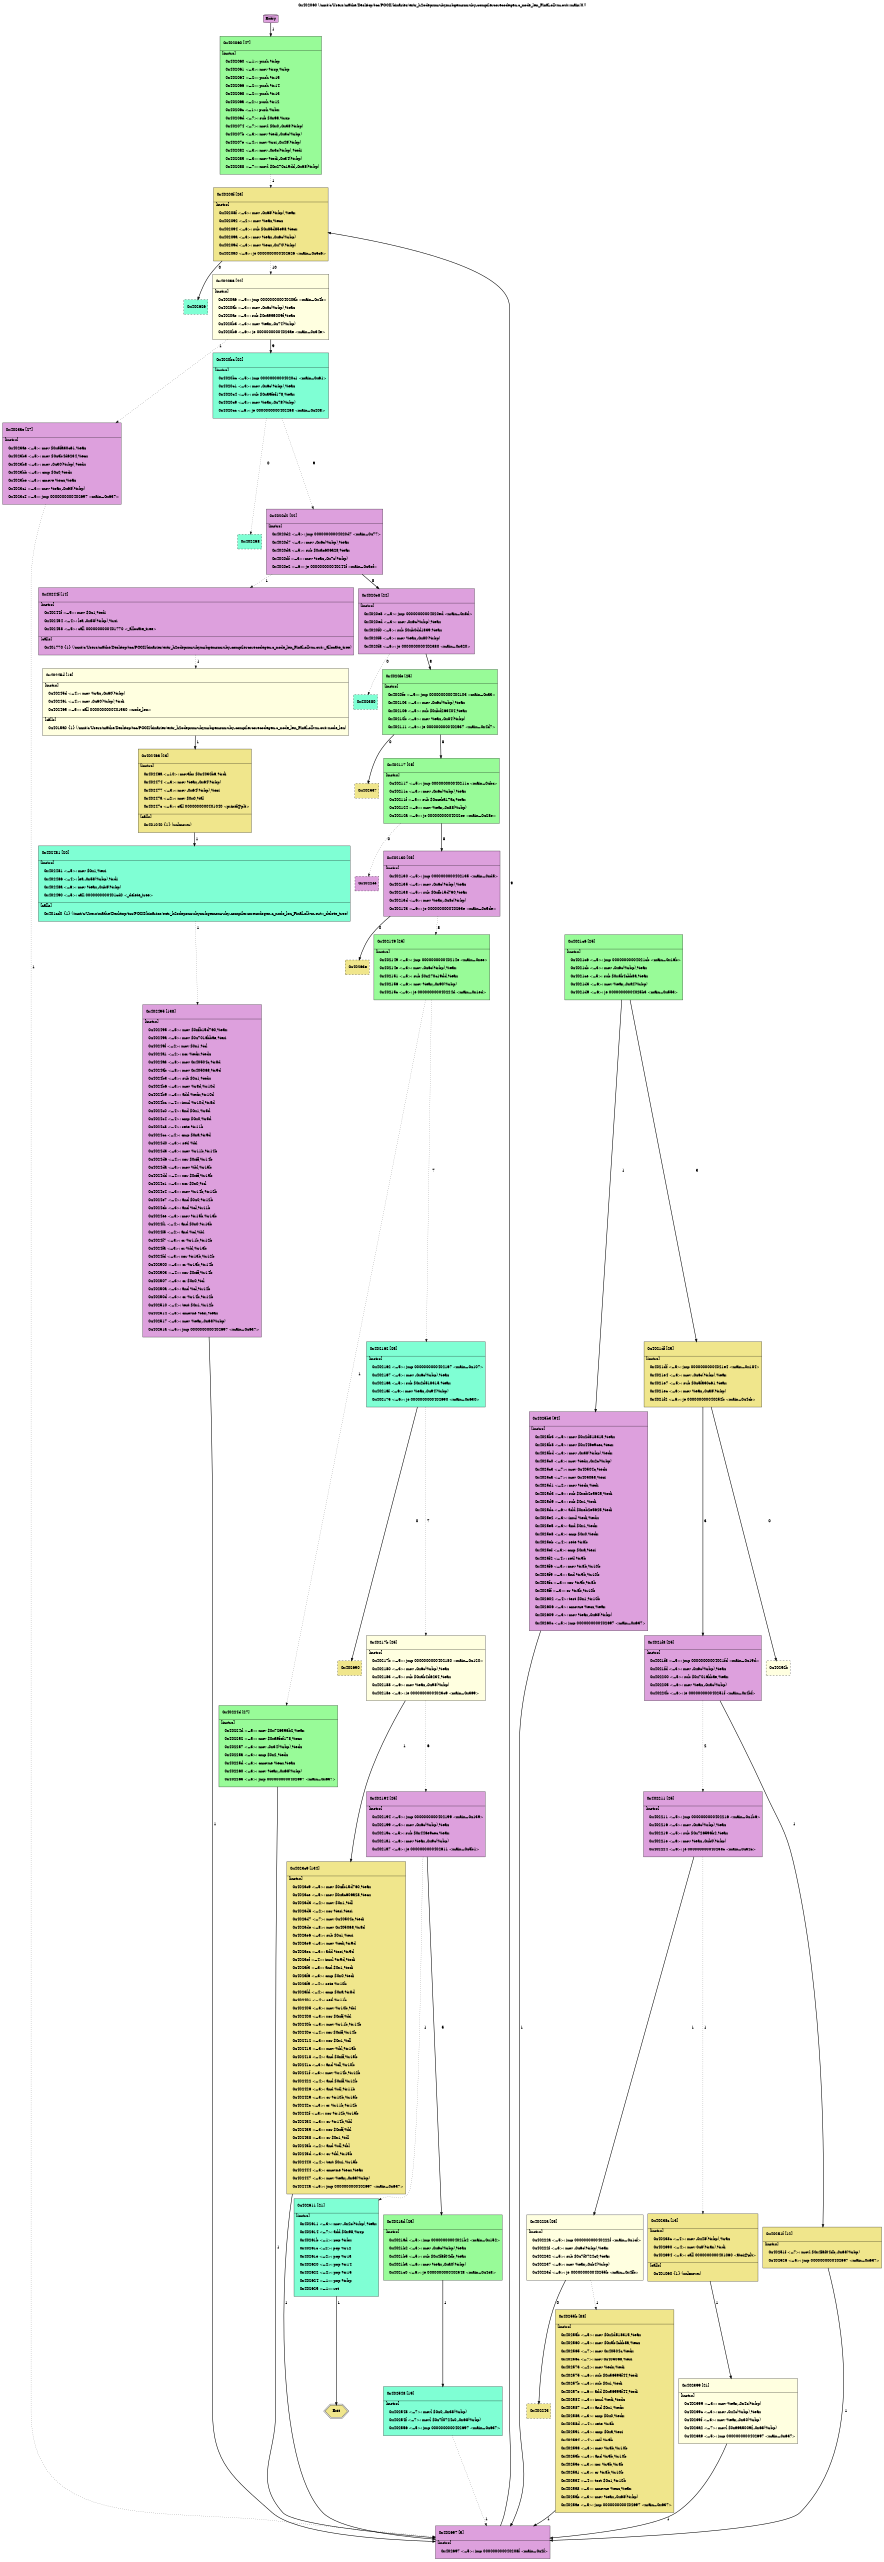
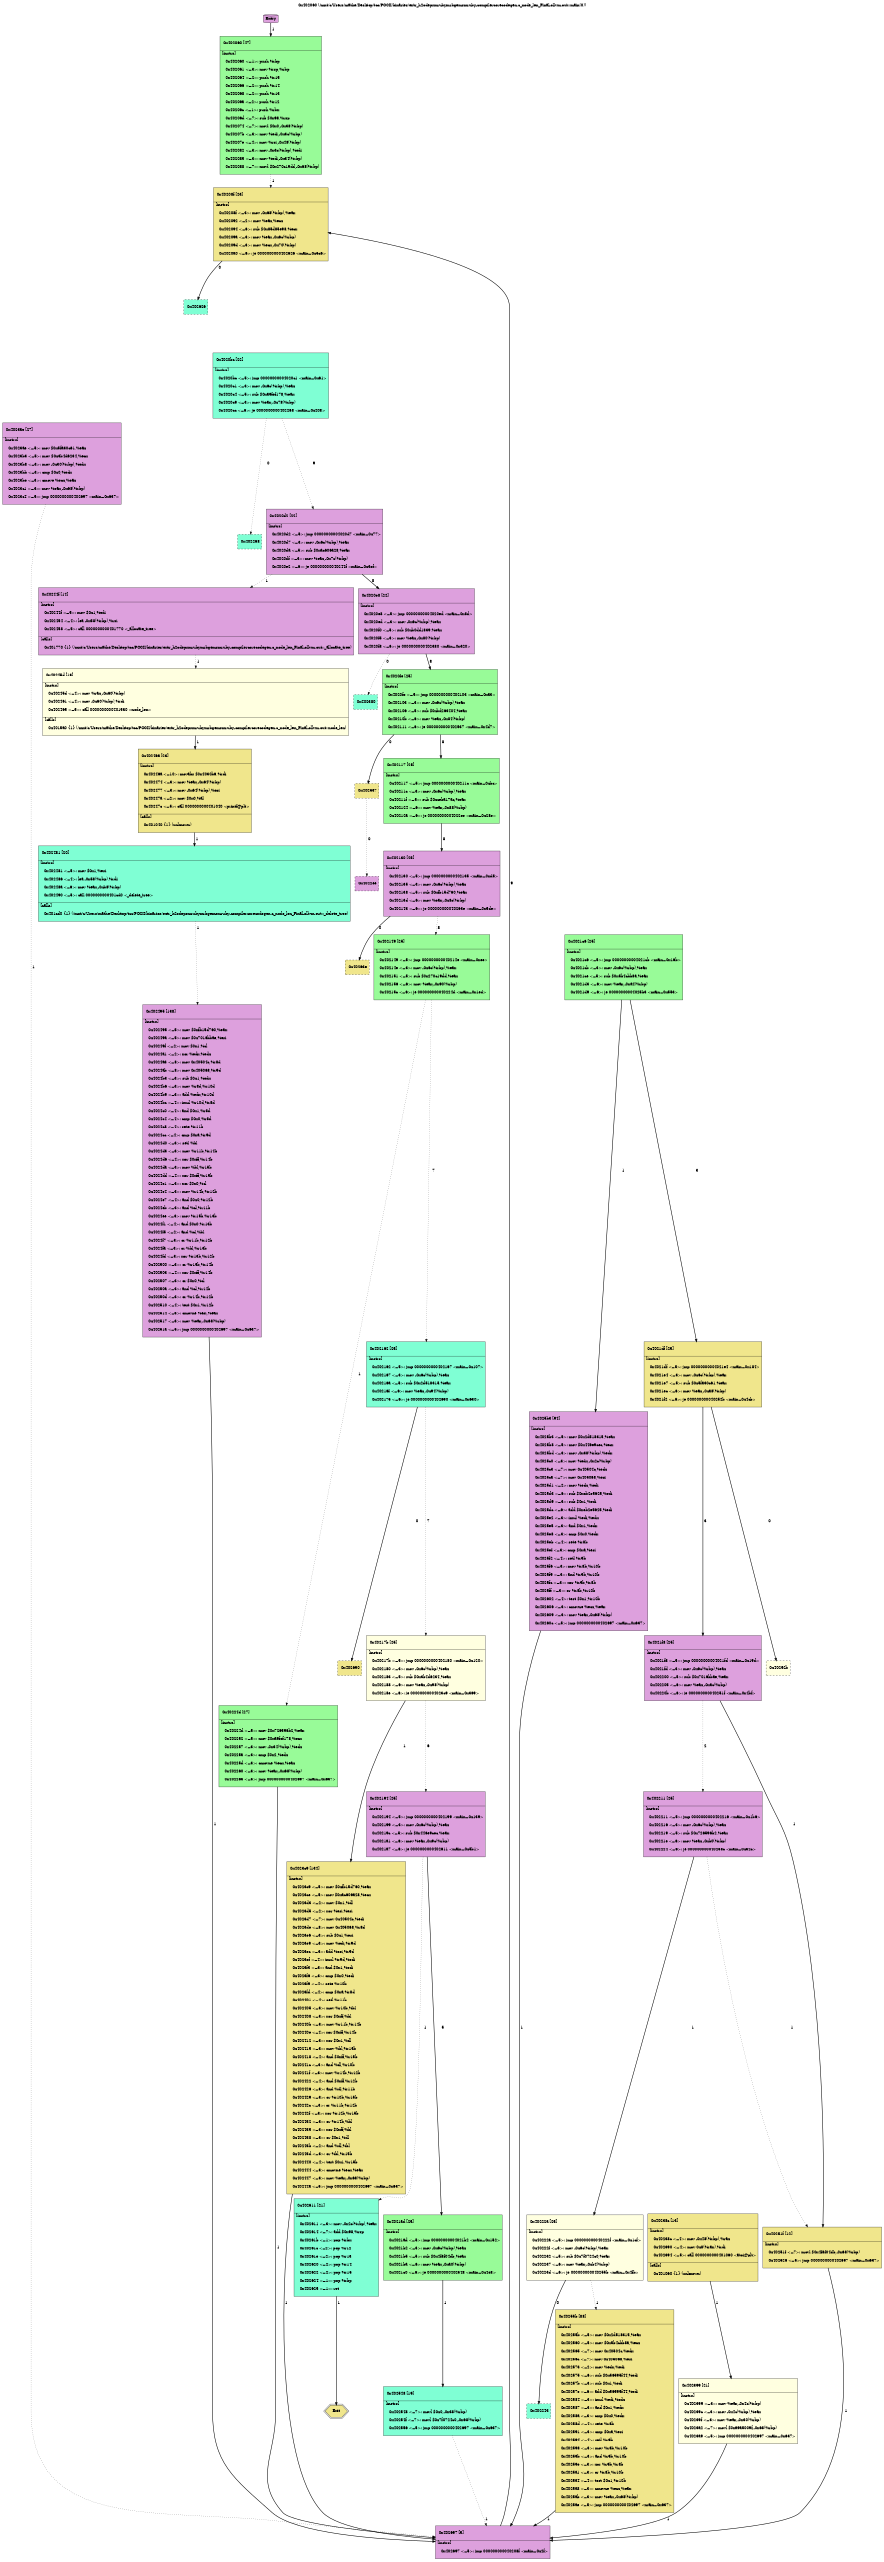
node "0x4020a6 [22]": removed
edge "0x402117 [25]" -> "0x4022ee": now "0x402537" -> "0x4022ee"
edge "0x402211 [25]" -> "0x40238c [13]": now "0x402211 [25]" -> "0x40251f [12]"
node "0x402243": fillcolor khaki -> aquamarine
